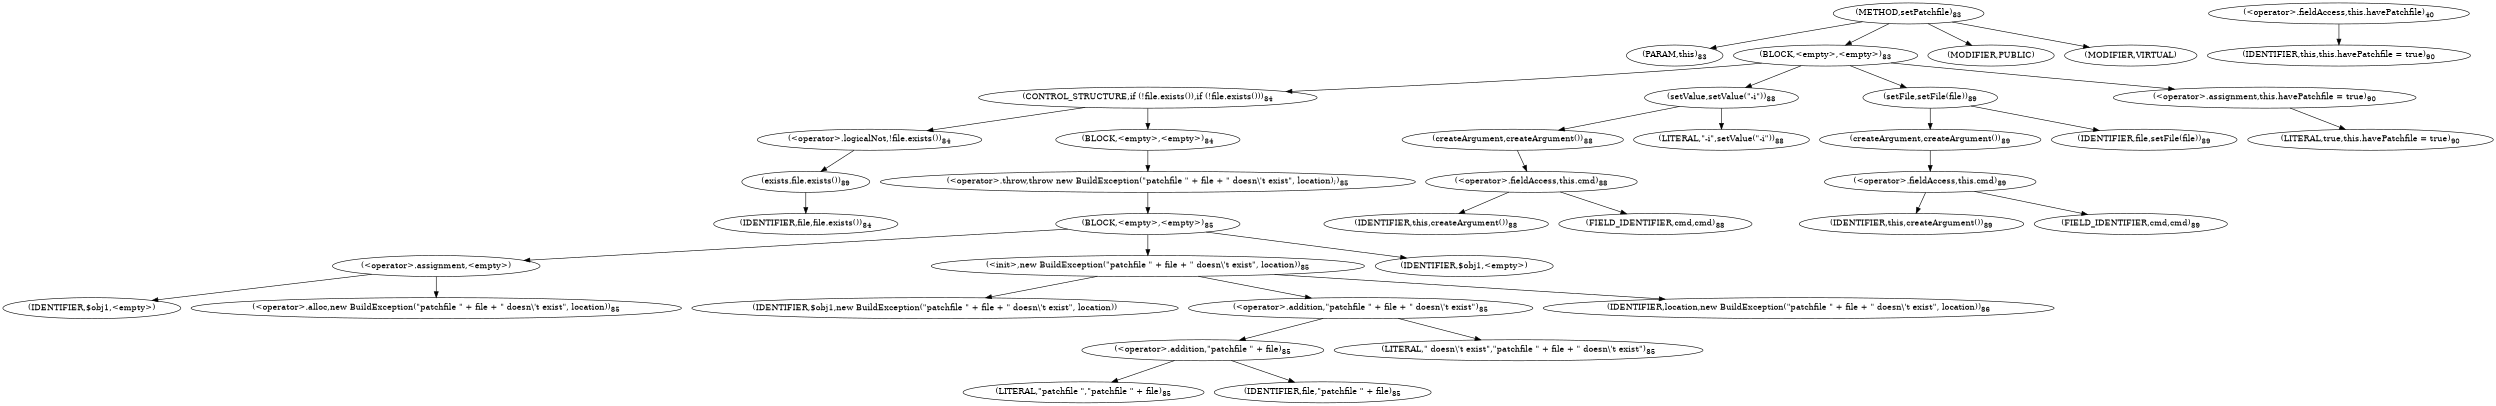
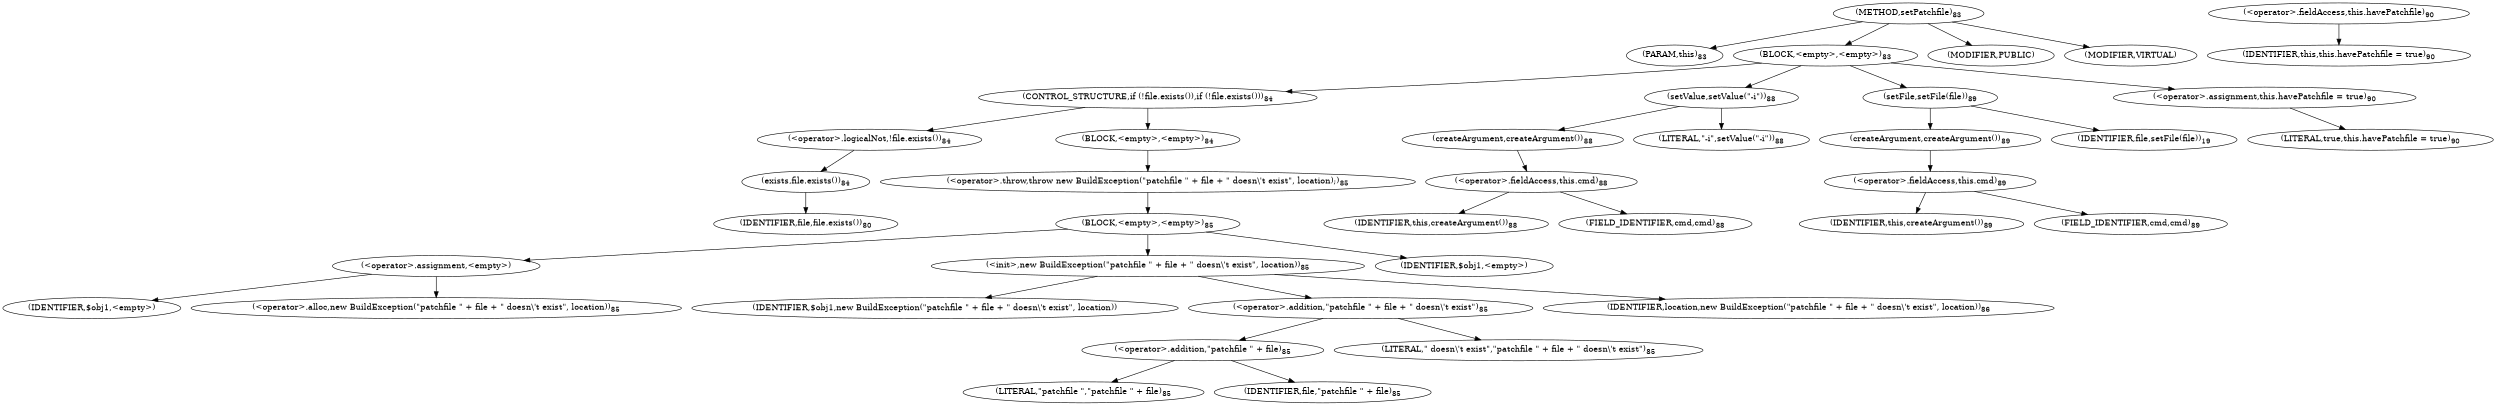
node "(<operator>.fieldAccess,this.havePatchfile)": text "40" -> "90"
node "(IDENTIFIER,file,setFile(file))": text "89" -> "19"
node "(exists,file.exists())": text "89" -> "84"
node "(IDENTIFIER,file,file.exists())": text "84" -> "80"
